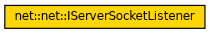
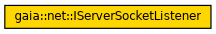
node "net::net::IServerSocketListener": label "net::net::IServerSocketListener" -> "gaia::net::IServerSocketListener"
